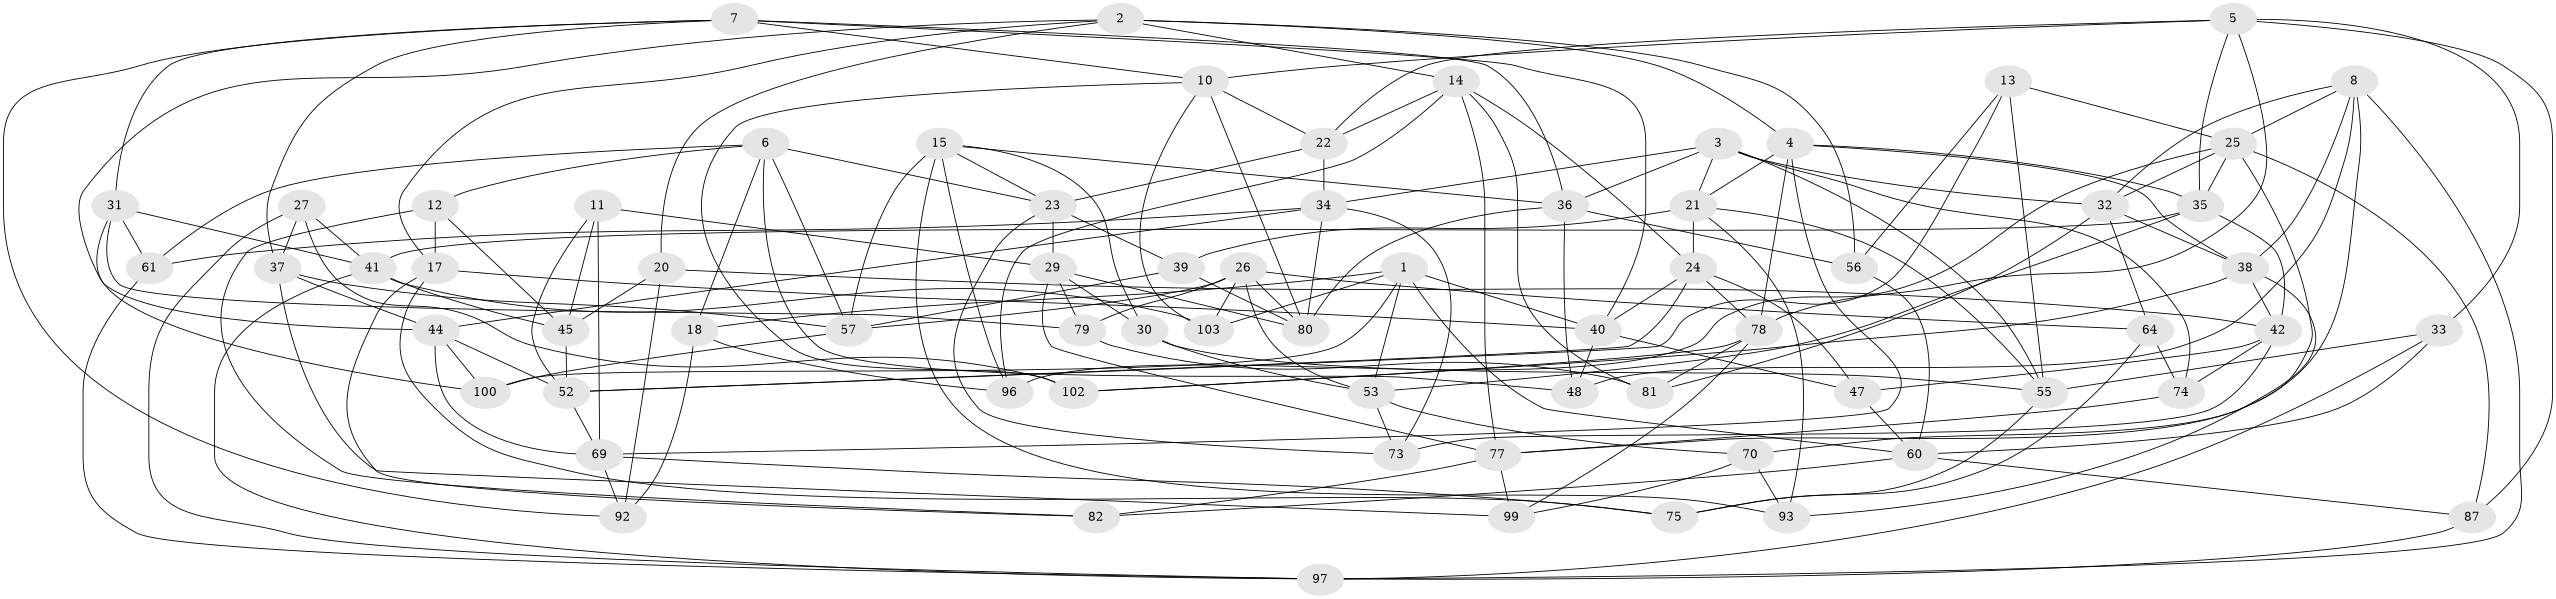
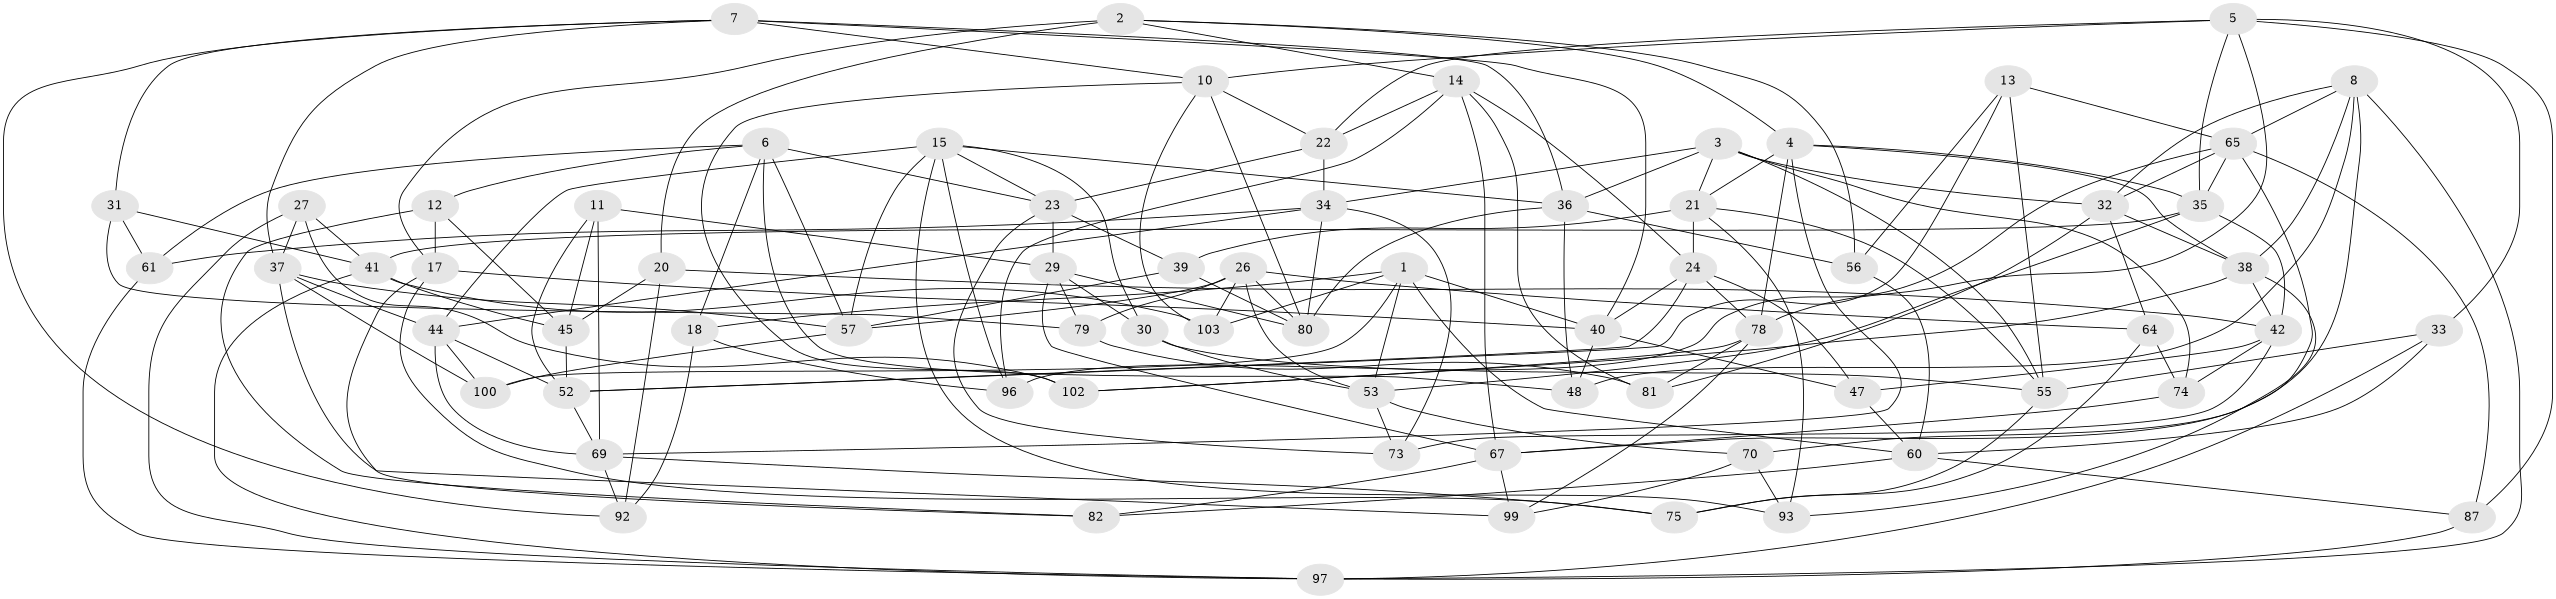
edge "2" -- "44": now "15" -- "44"
node "25": label "25" -> "65"
edge "31" -- "100": now "37" -- "100"
node "77": label "77" -> "67"
